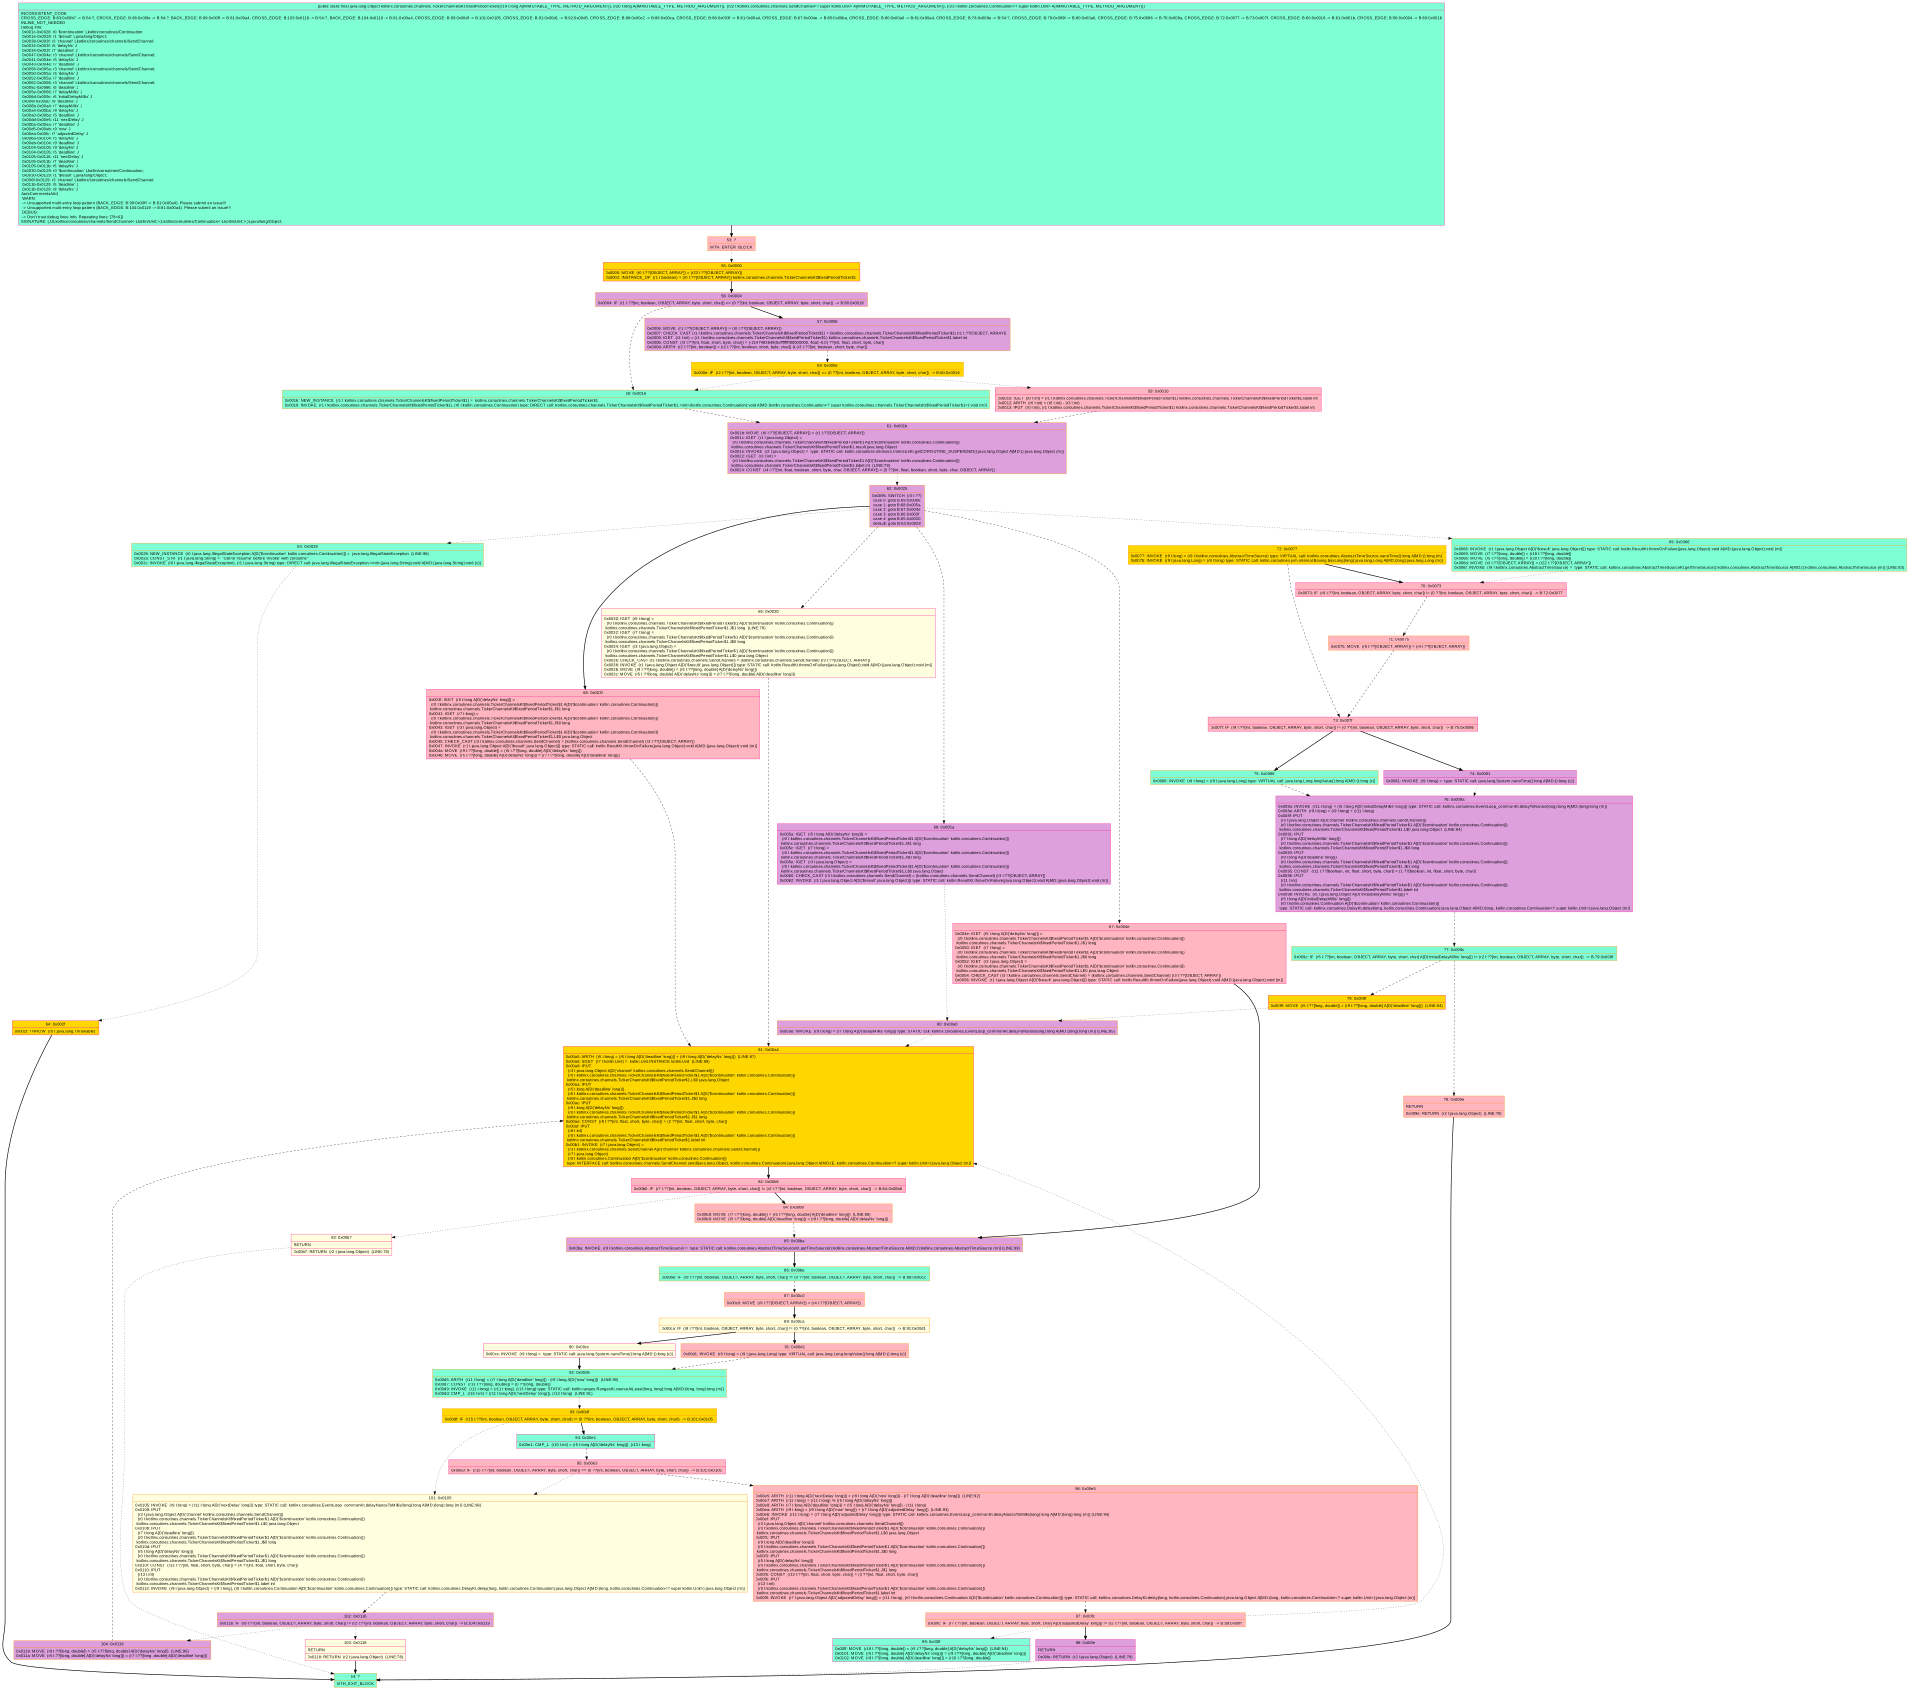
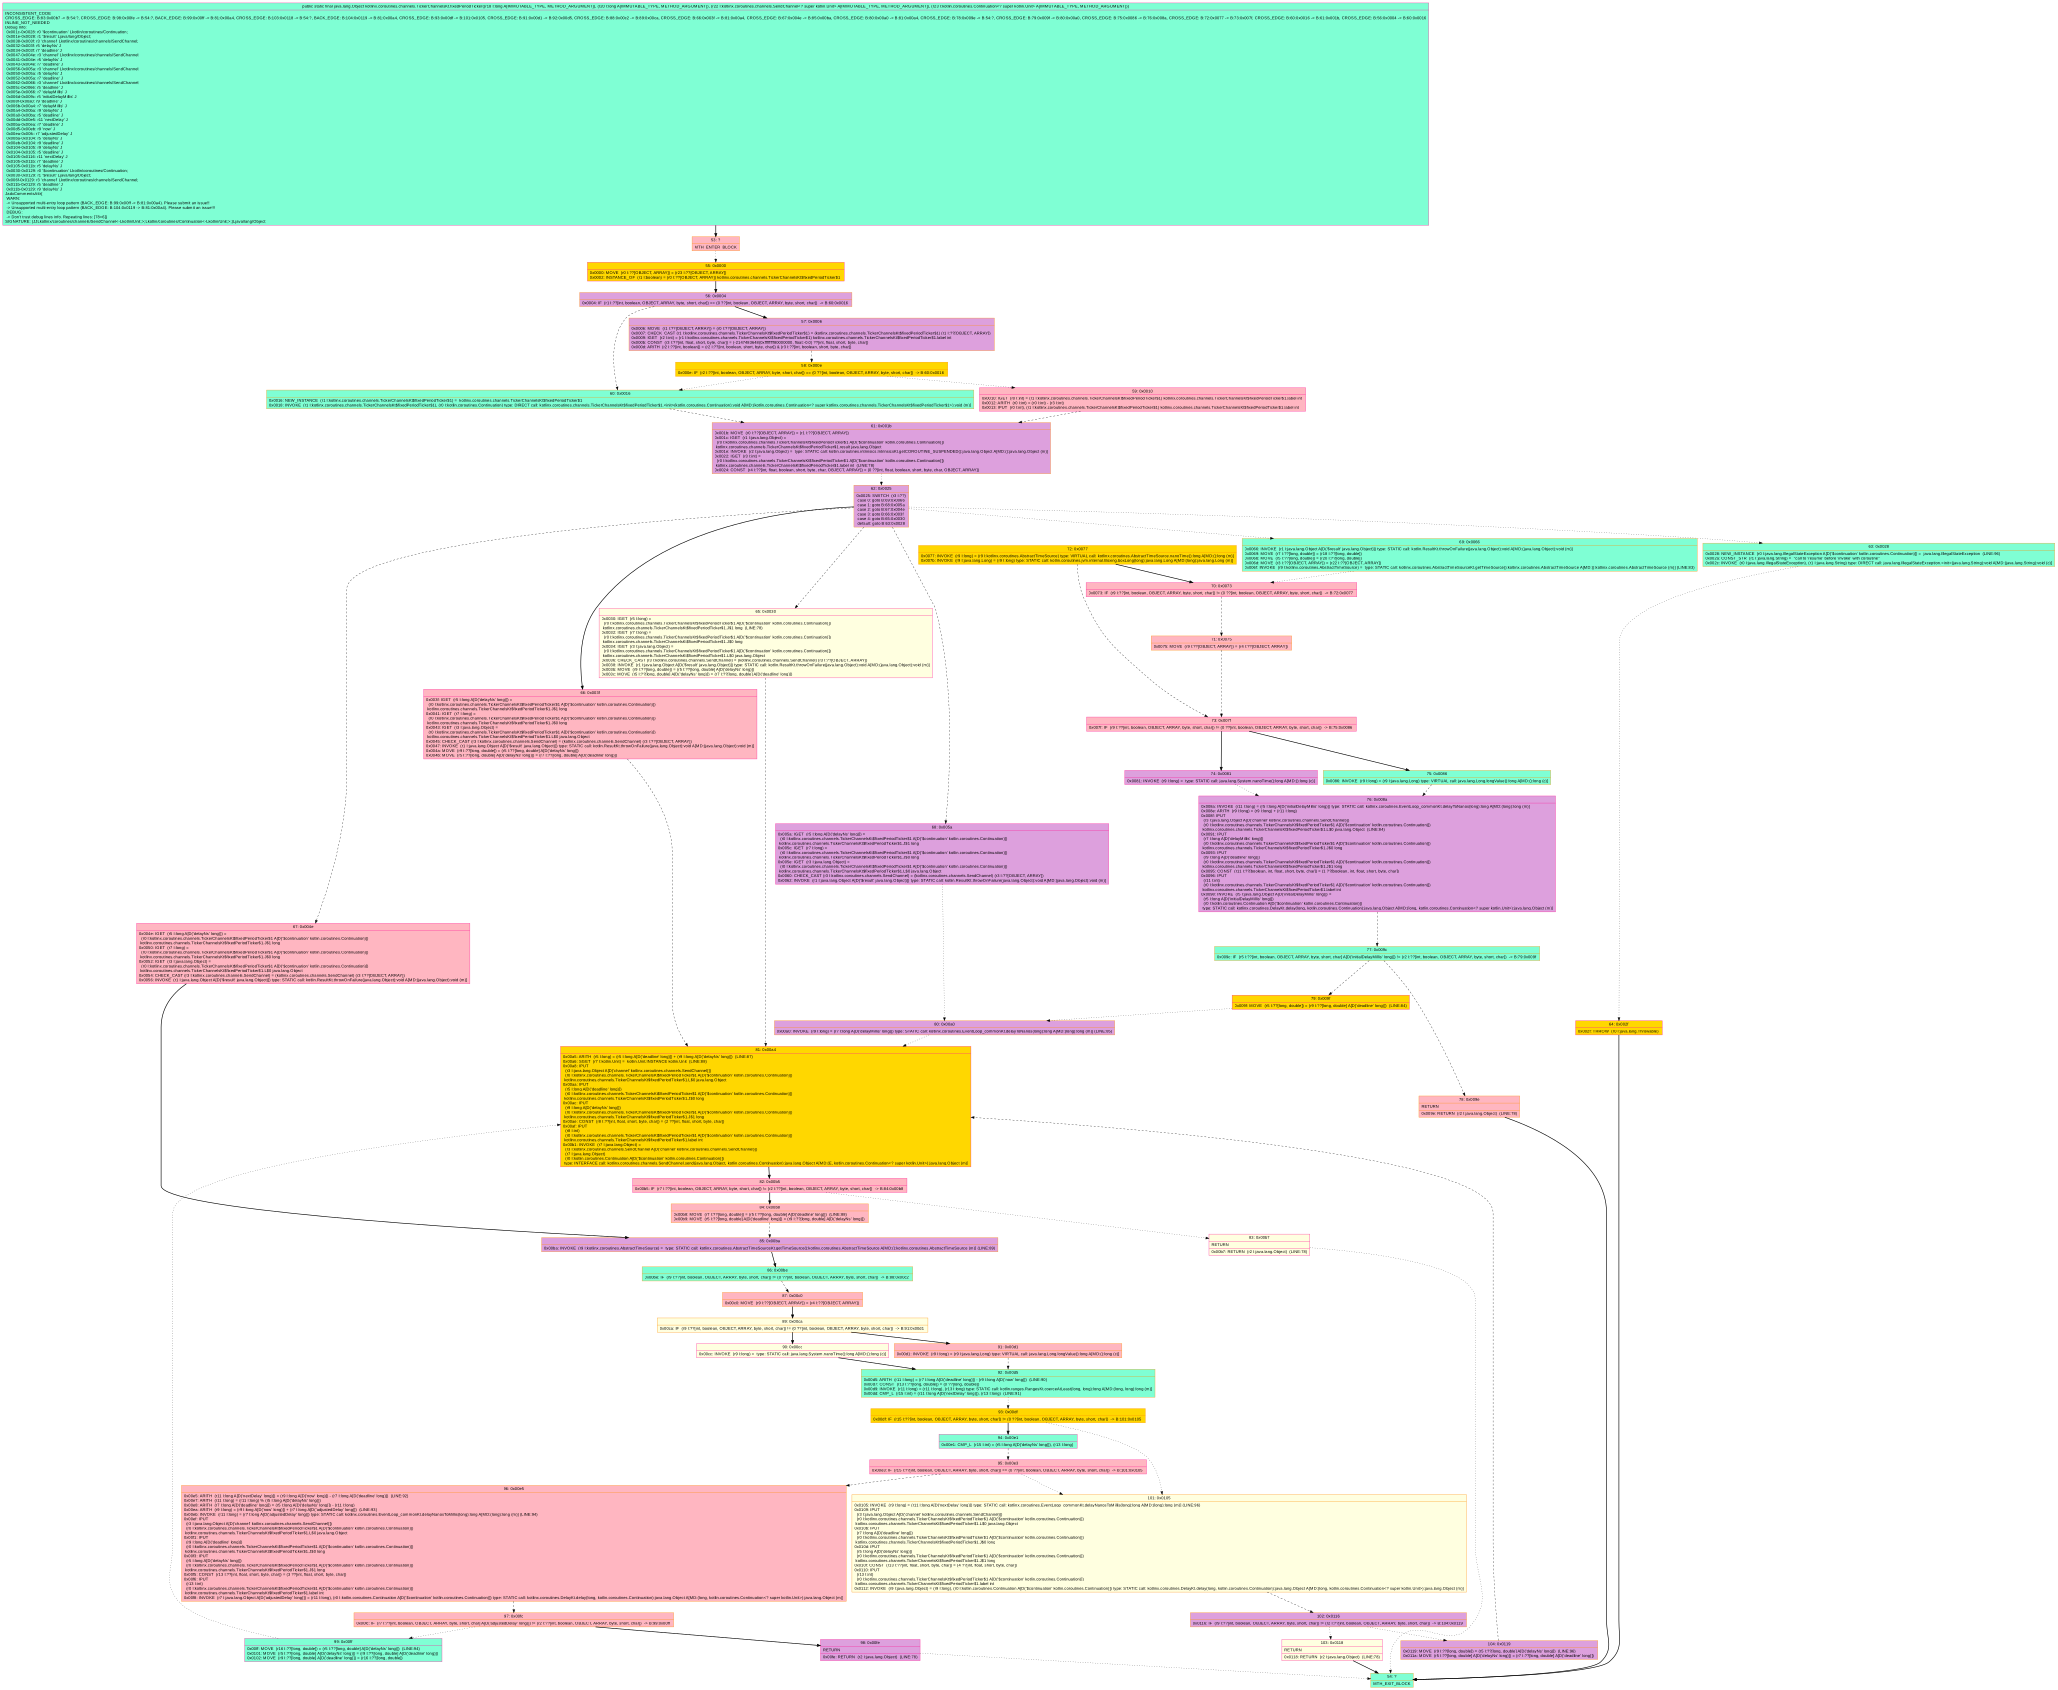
node "62: 0x0025": text "0x0095: SWITCH  (r3 I:??)" -> "0x0025: SWITCH  (r3 I:??)"
edge "97: 0x00fc" -> "81: 0x00a4": now "99: 0x00ff" -> "81: 0x00a4"
